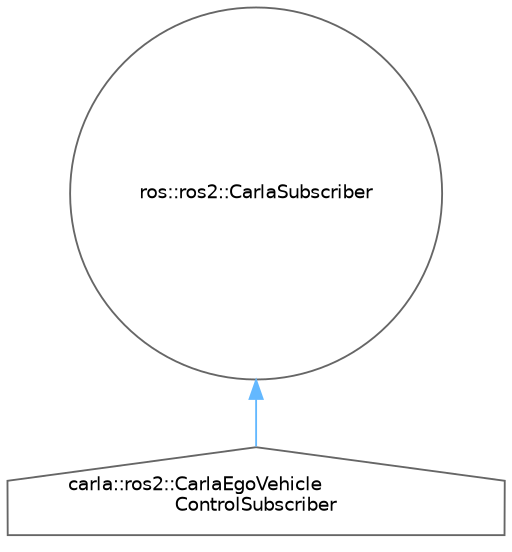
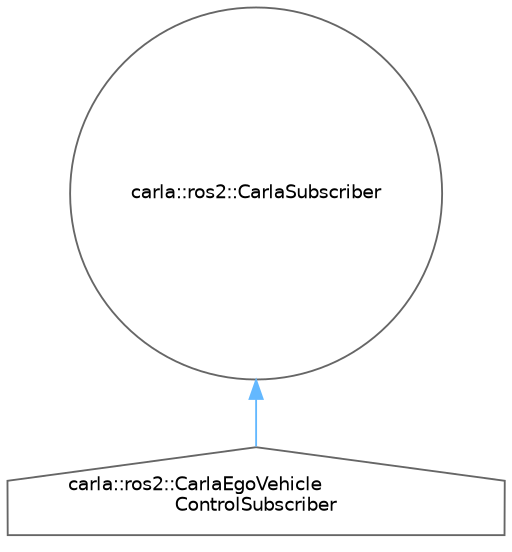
node "ros::ros2::CarlaSubscriber": label "ros::ros2::CarlaSubscriber" -> "carla::ros2::CarlaSubscriber"
